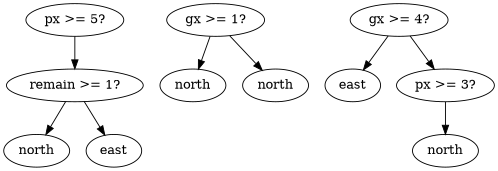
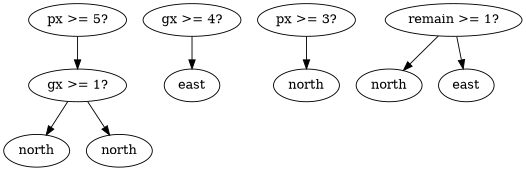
edge "px >= 5?" -> "remain >= 1?": now "px >= 5?" -> "gx >= 1?"
edge "gx >= 4?" -> "px >= 3?": removed
